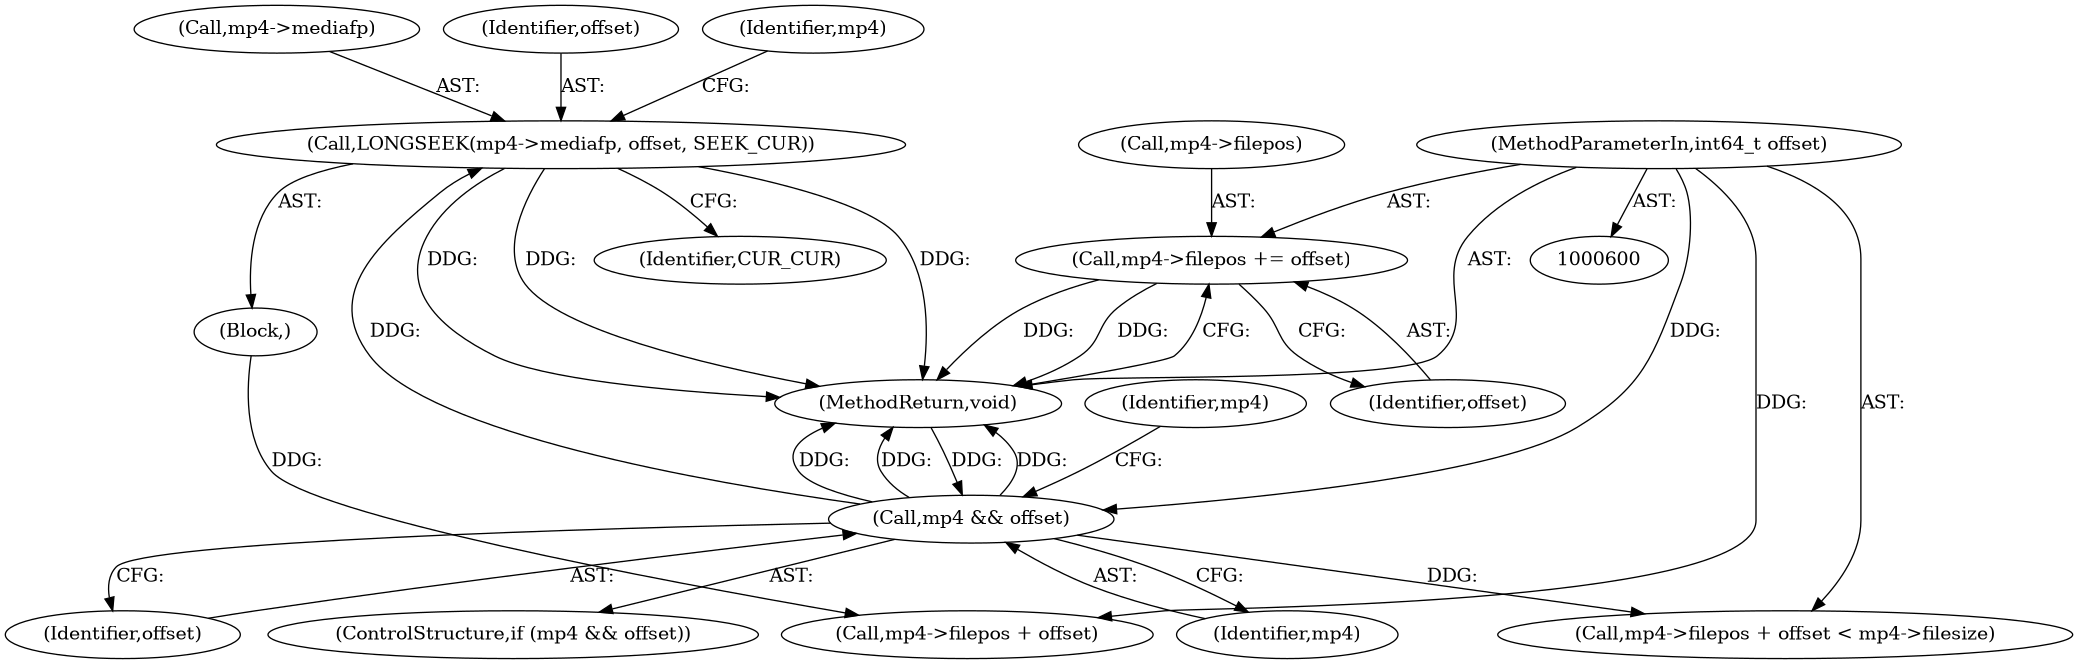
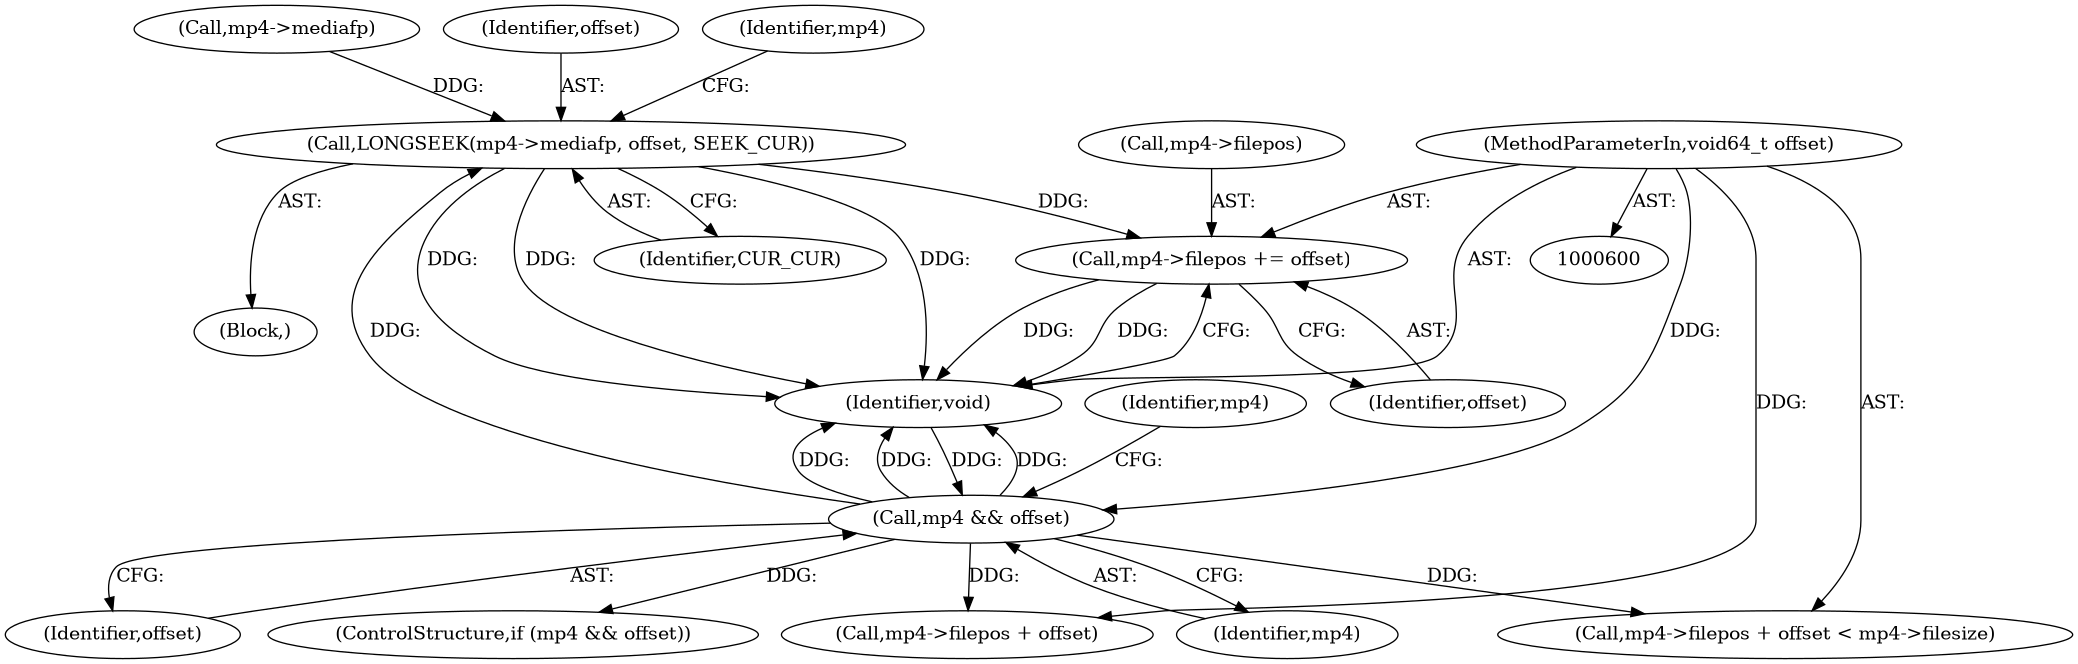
edge "(Call,mp4->mediafp)" -> "(Call,LONGSEEK(mp4->mediafp, offset, SEEK_CUR))": label "AST: " -> "DDG: "
node "(MethodParameterIn,int64_t offset)": label "(MethodParameterIn,int64_t offset)" -> "(MethodParameterIn,void64_t offset)"
edge "(Call,LONGSEEK(mp4->mediafp, offset, SEEK_CUR))" -> "(Call,mp4->filepos += offset)": added, label "DDG:"
edge "(Identifier,CUR_CUR)" -> "(Call,LONGSEEK(mp4->mediafp, offset, SEEK_CUR))": added, label "AST:"
node "(MethodReturn,void)": label "(MethodReturn,void)" -> "(Identifier,void)"
edge "(Block,)" -> "(Call,mp4->filepos + offset)": now "(Call,mp4 && offset)" -> "(Call,mp4->filepos + offset)"
edge "(Call,mp4 && offset)" -> "(ControlStructure,if (mp4 && offset))": label "AST: " -> "DDG: "
